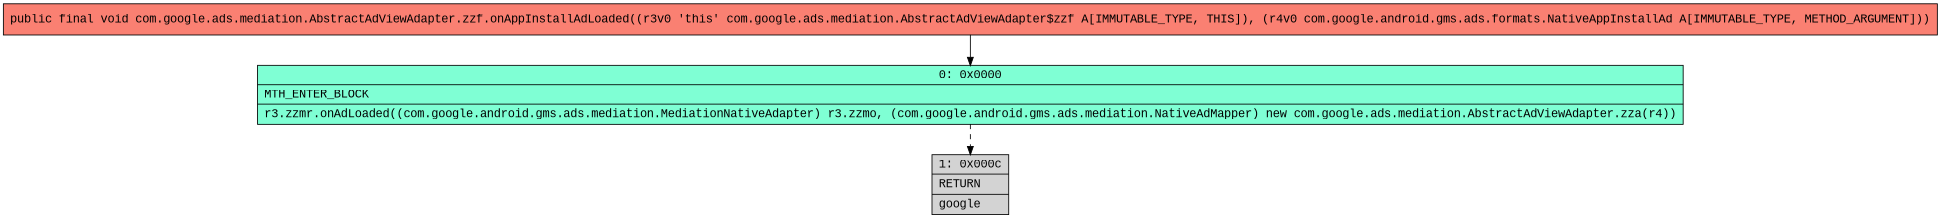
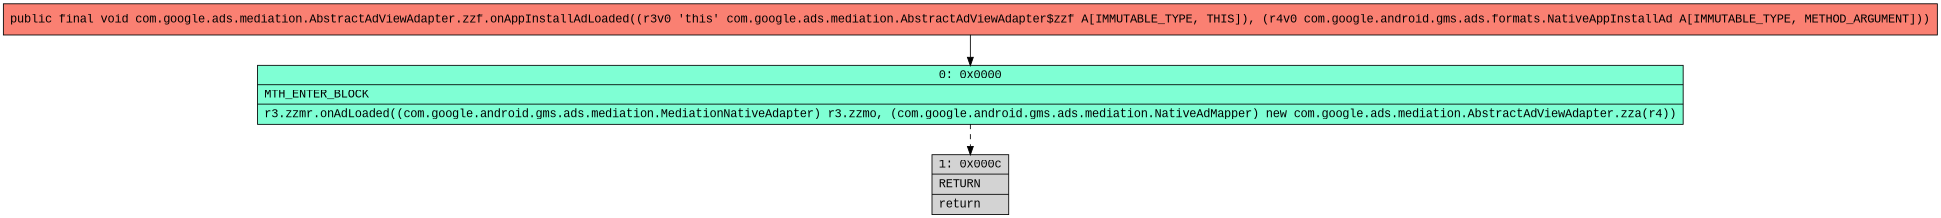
node "1: 0x000c": text "google" -> "return"
